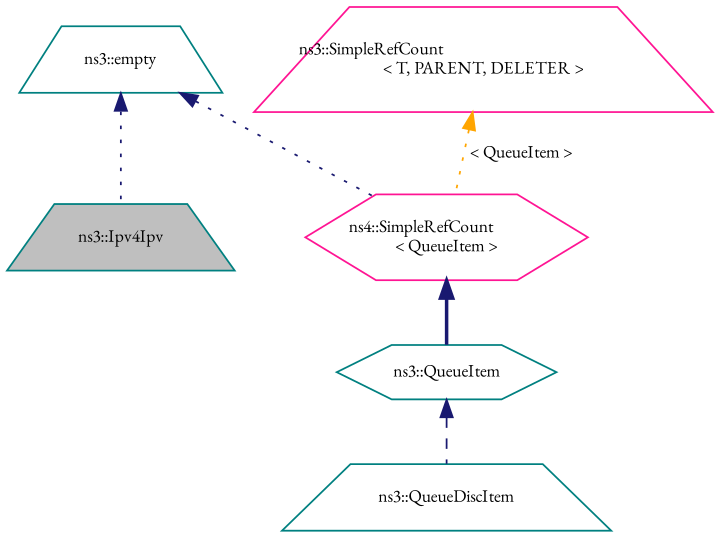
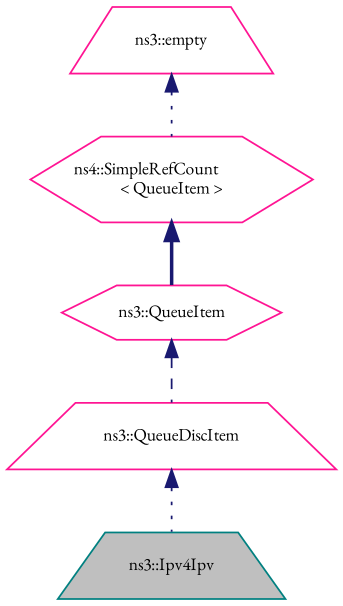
node "ns3::empty": color teal -> deeppink
node "ns3::SimpleRefCount < T, PARENT, DELETER >": removed
edge "ns3::Ipv4Ipv" -> "ns3::empty": now "ns3::Ipv4Ipv" -> "ns3::QueueDiscItem"
node "ns3::QueueItem": color teal -> deeppink
node "ns3::QueueDiscItem": color teal -> deeppink
